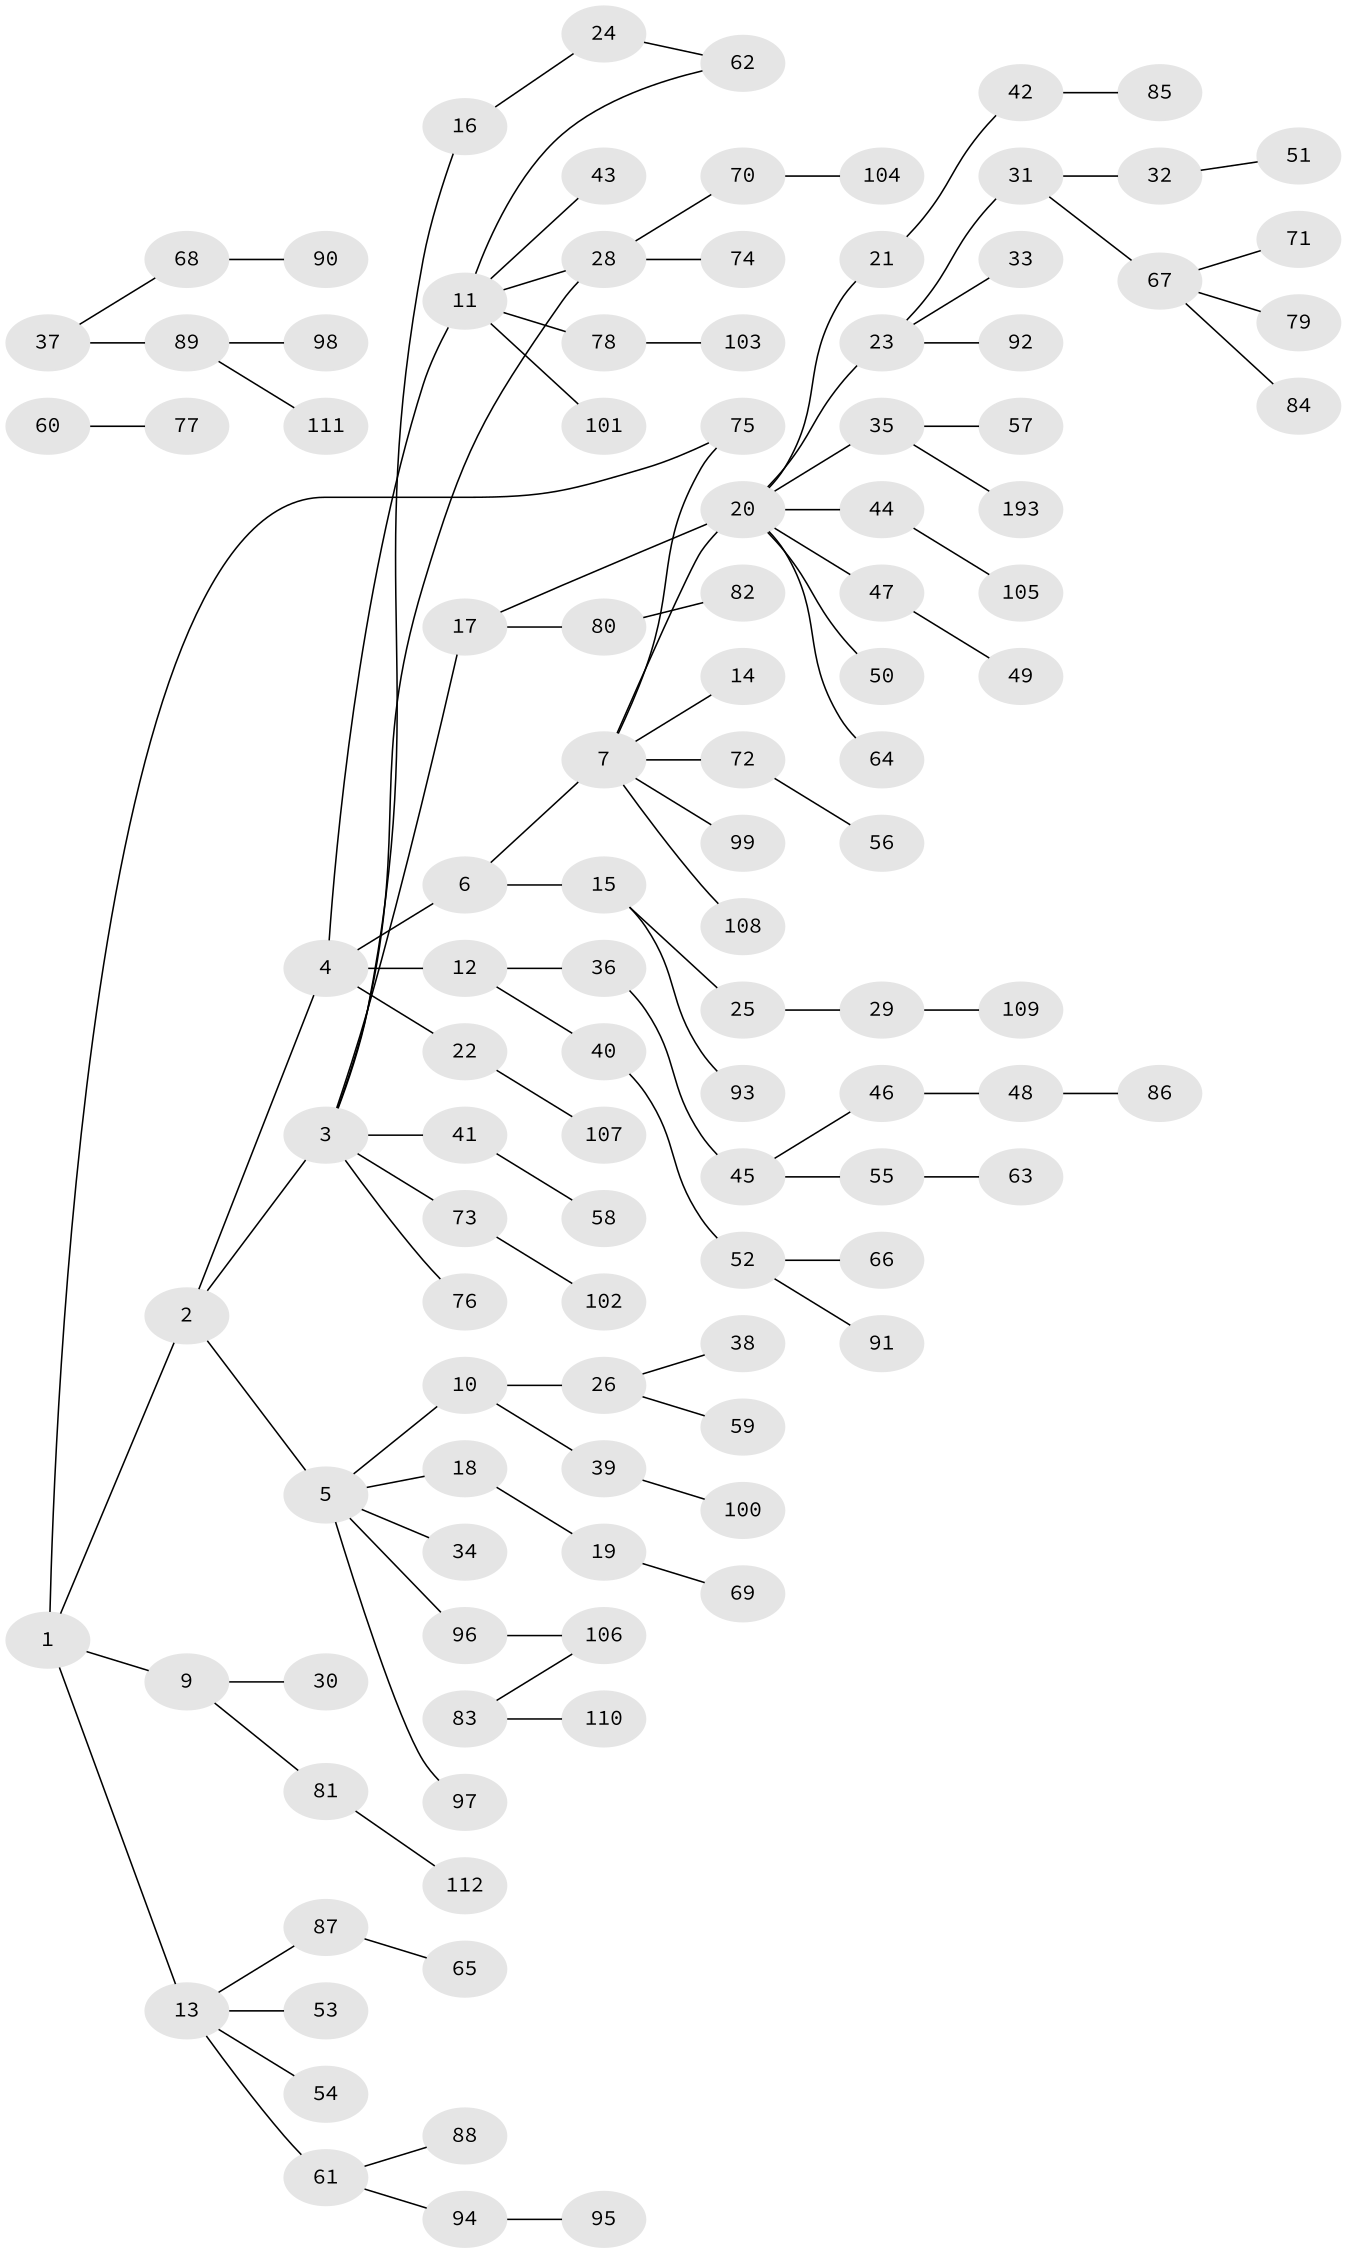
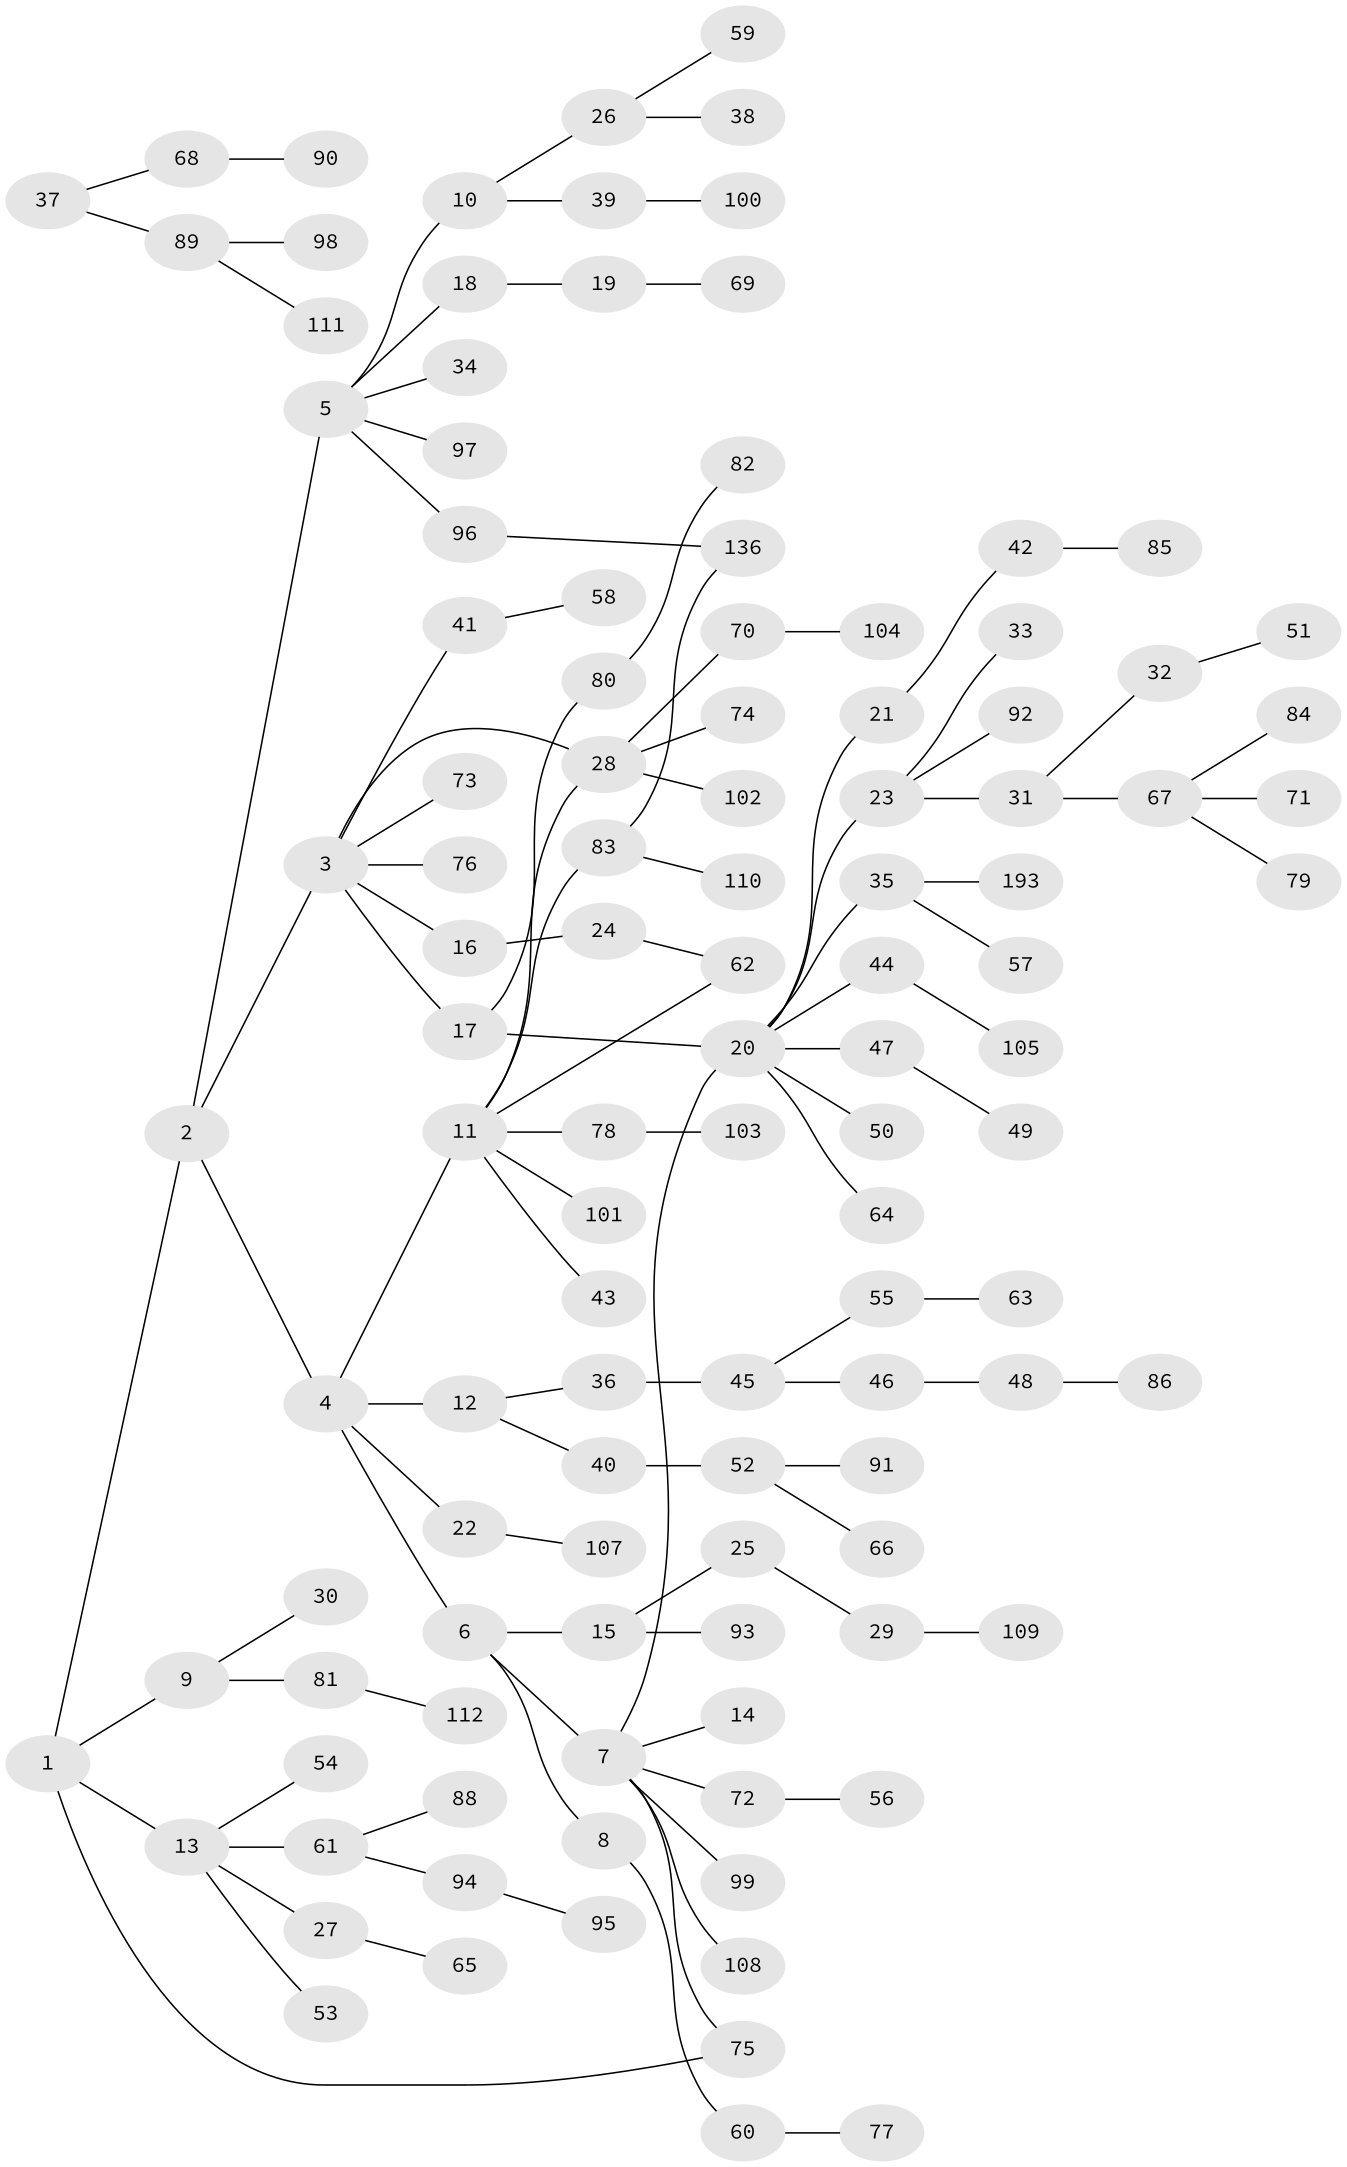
edge "83" -- "11": added
edge "73" -- "102": now "28" -- "102"
node "106": label "106" -> "136"
node "8": added
node "87": label "87" -> "27"
